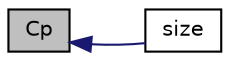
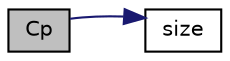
edge "size" -> "Cp": reversed
